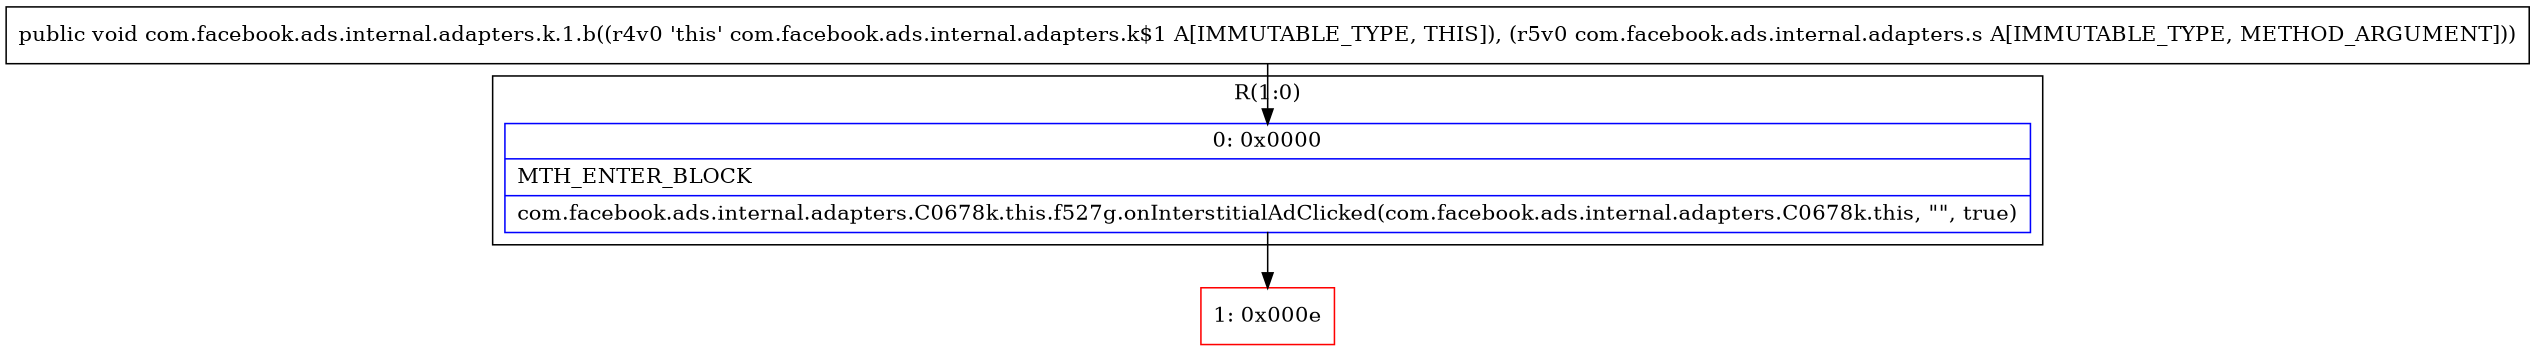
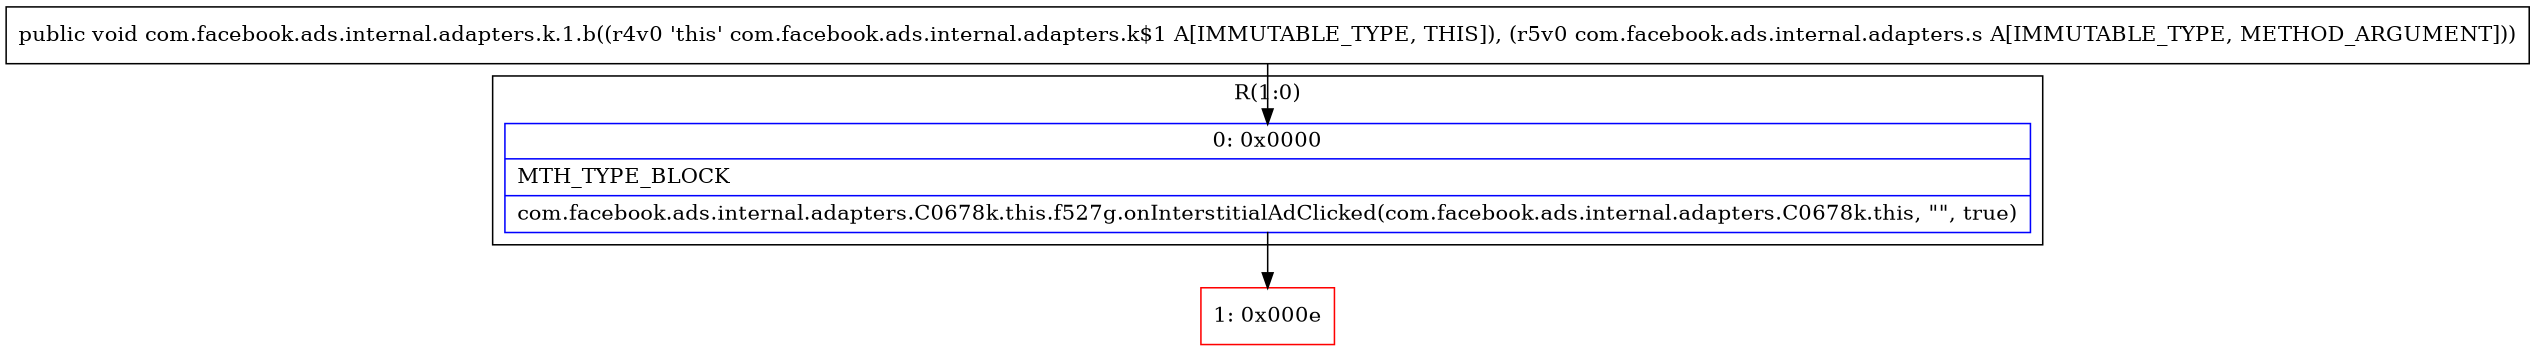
node "0: 0x0000": text "MTH_ENTER_BLOCK" -> "MTH_TYPE_BLOCK"
